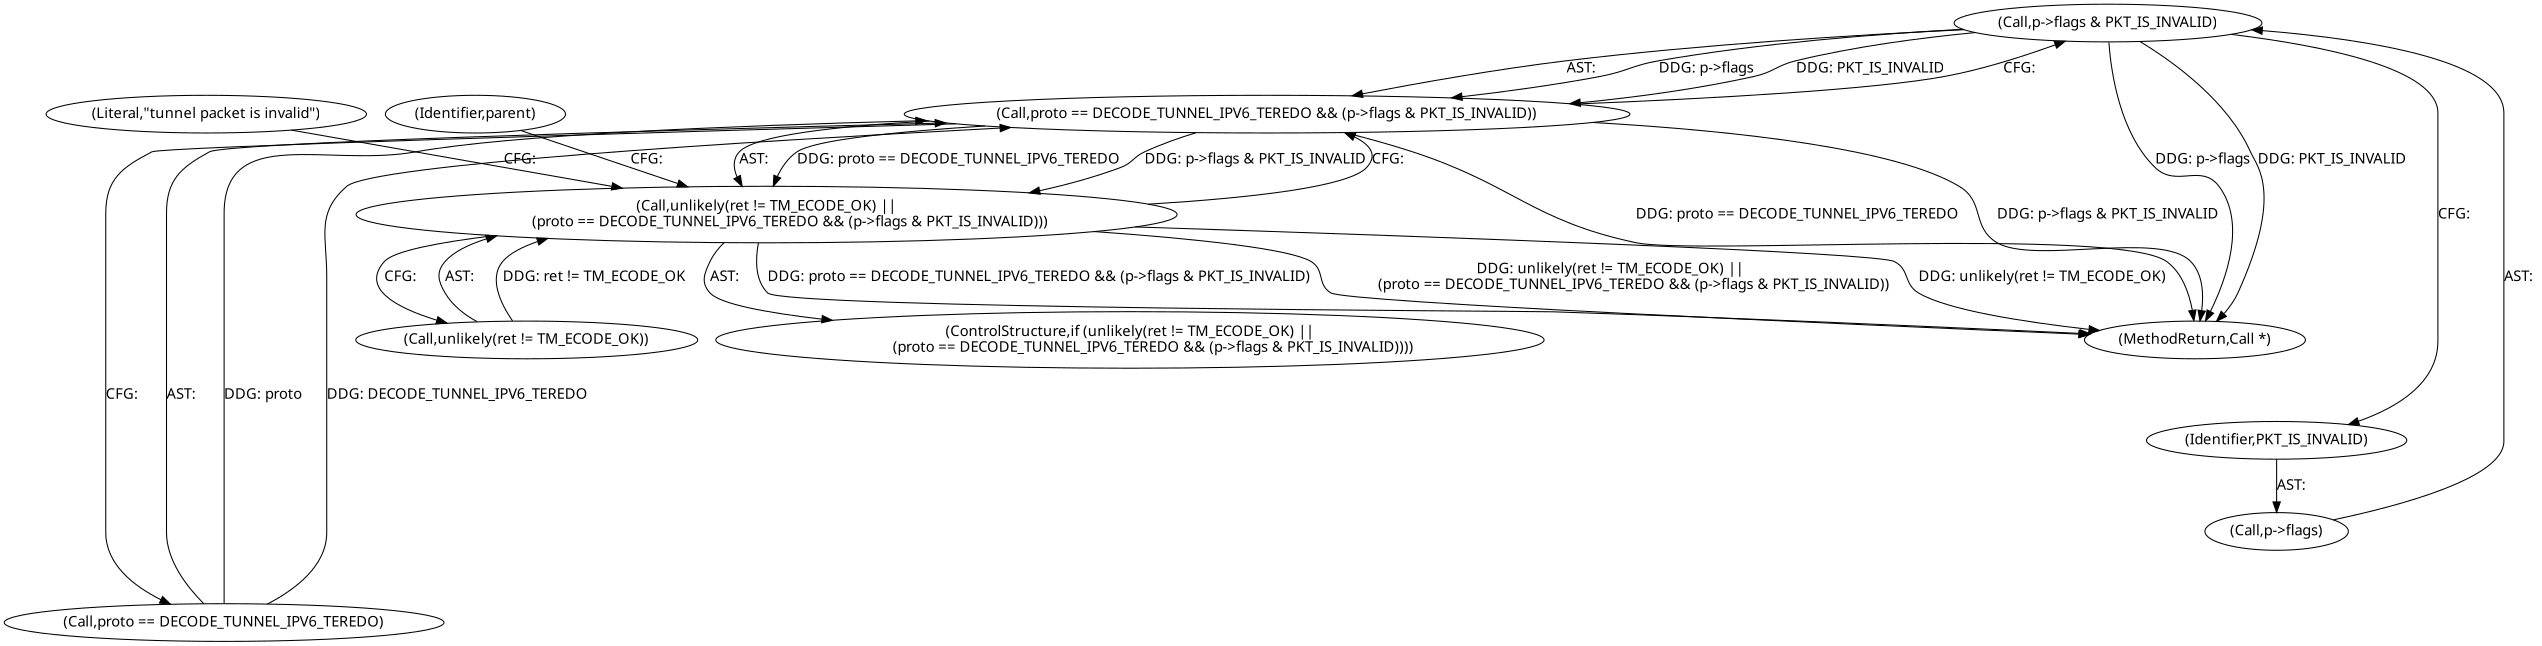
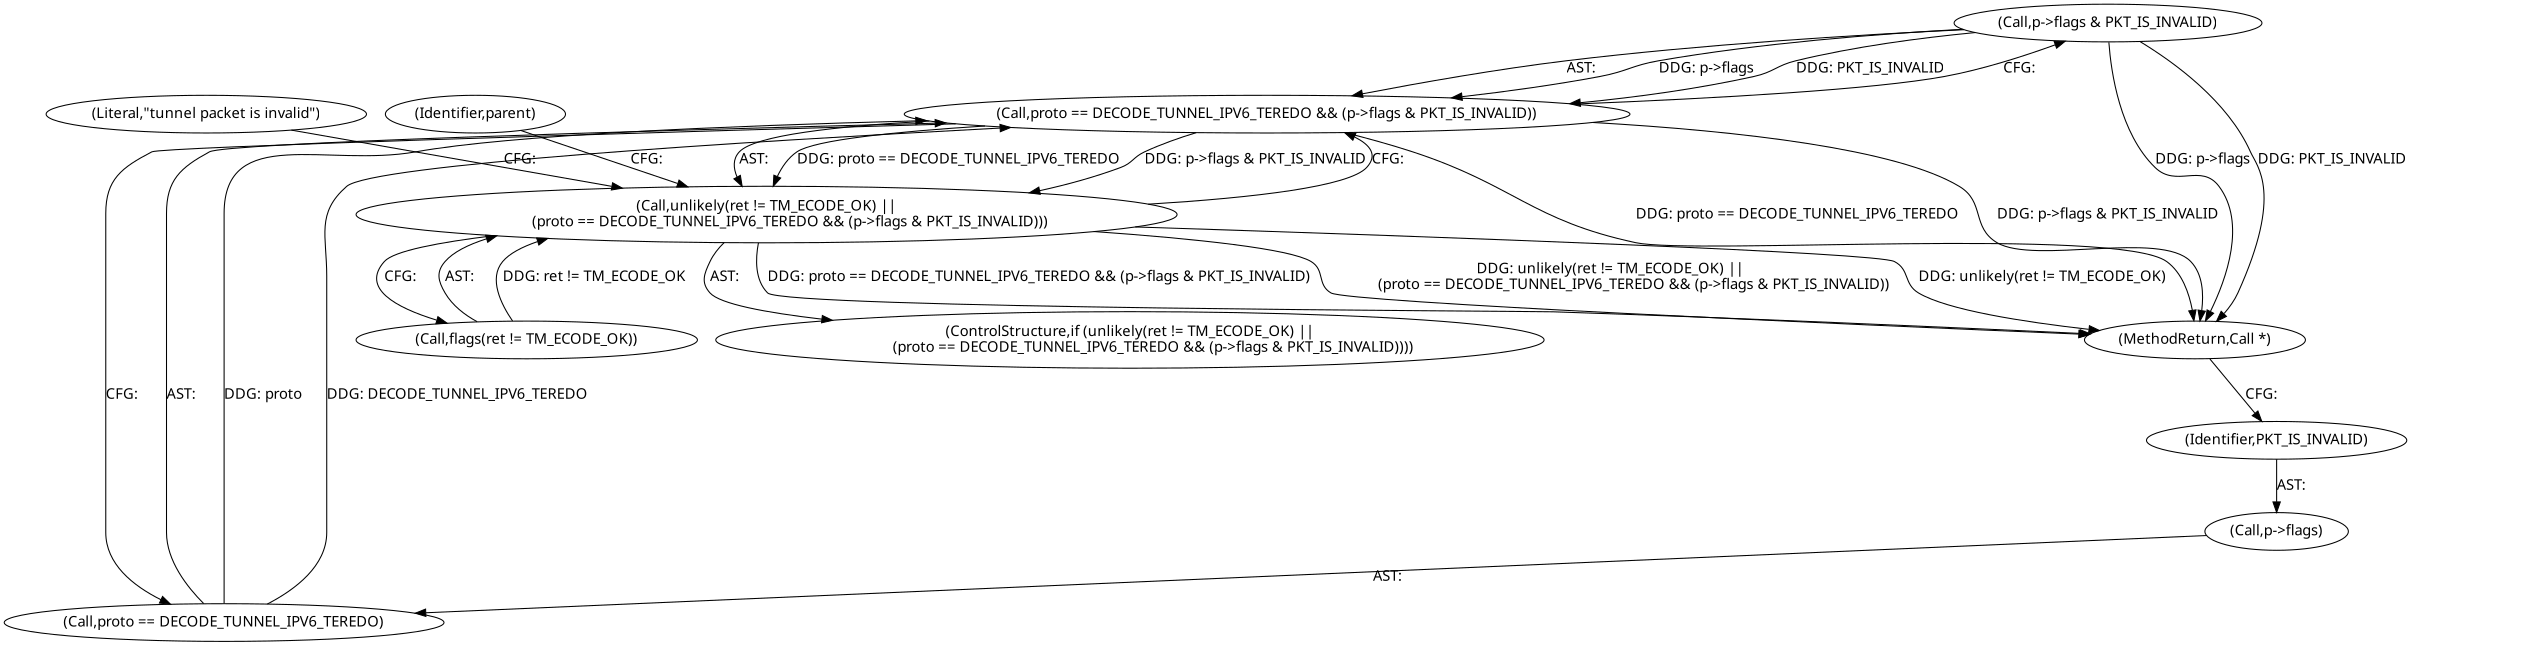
edge "(Call,p->flags & PKT_IS_INVALID)" -> "(Identifier,PKT_IS_INVALID)": now "(MethodReturn,Call *)" -> "(Identifier,PKT_IS_INVALID)"
edge "(Call,p->flags)" -> "(Call,p->flags & PKT_IS_INVALID)": now "(Call,p->flags)" -> "(Call,proto == DECODE_TUNNEL_IPV6_TEREDO)"
node "(Call,unlikely(ret != TM_ECODE_OK))": label "(Call,unlikely(ret != TM_ECODE_OK))" -> "(Call,flags(ret != TM_ECODE_OK))"
